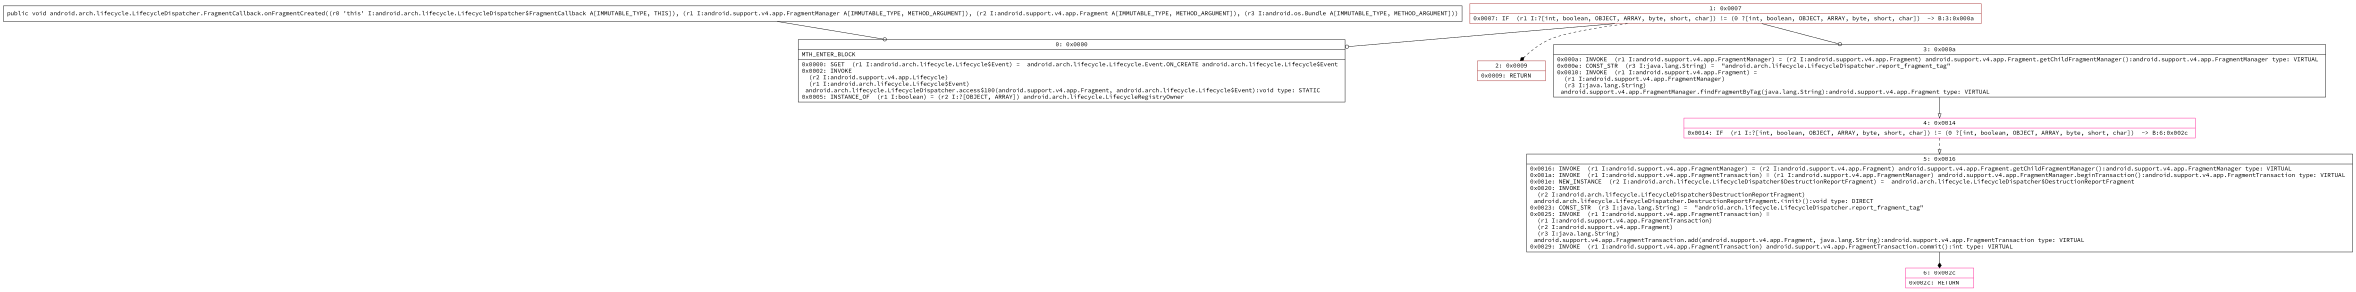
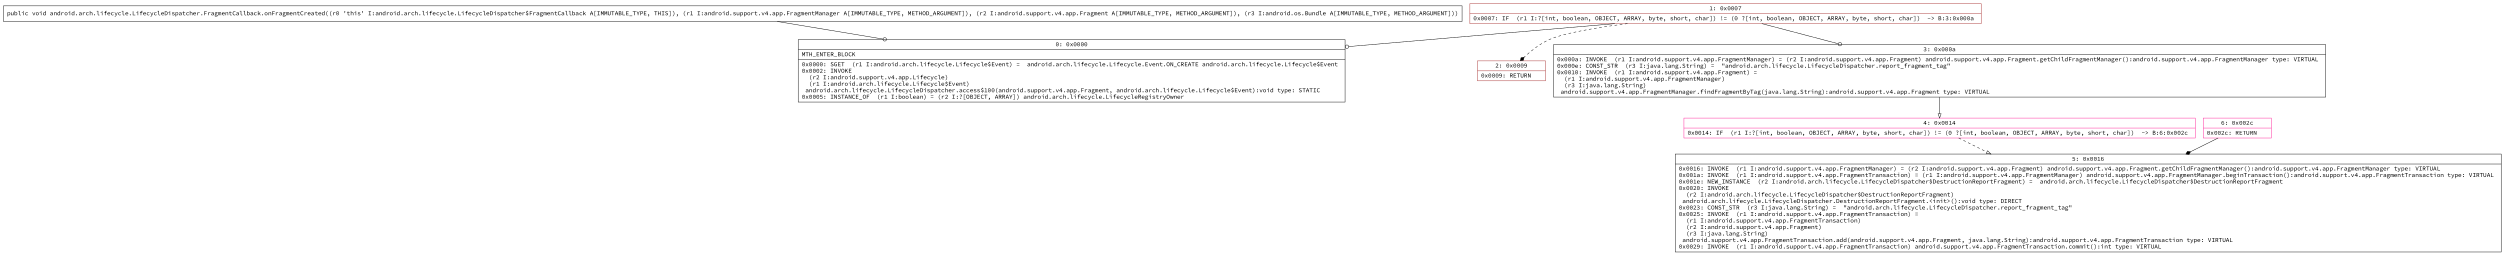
edge "5: 0x0016" -> "6: 0x002c": reversed
